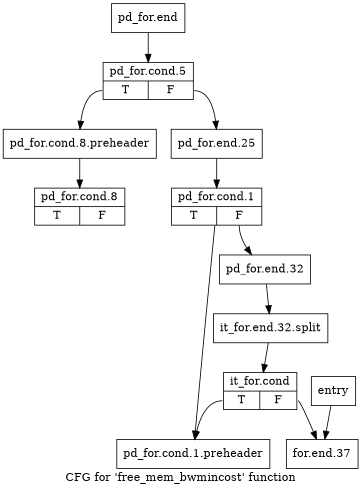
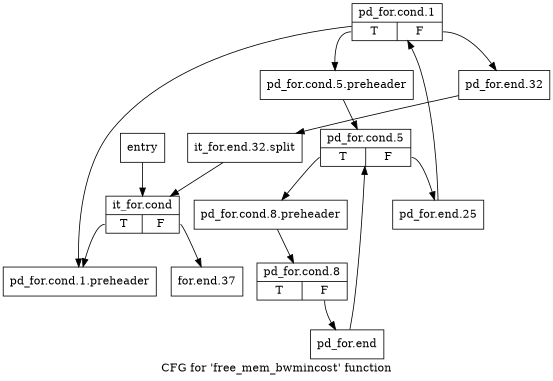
node "pd_for.cond.5.preheader": added
edge "pd_for.cond.8" -> "pd_for.end": added
edge "entry" -> "for.end.37": now "entry" -> "it_for.cond"
